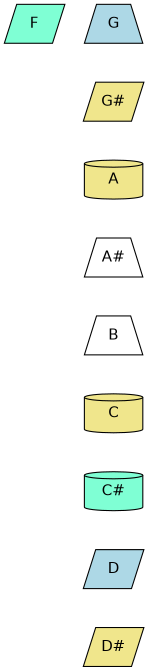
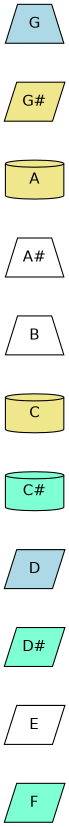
node "D#": fillcolor khaki -> aquamarine
node "E": added
